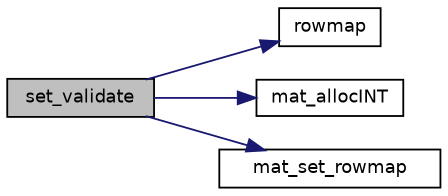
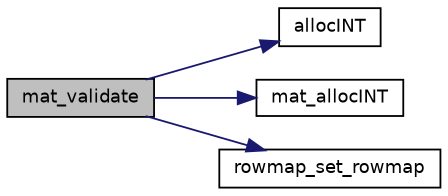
node "rowmap": label "rowmap" -> "allocINT"
node "set_validate": label "set_validate" -> "mat_validate"
node "mat_set_rowmap": label "mat_set_rowmap" -> "rowmap_set_rowmap"
